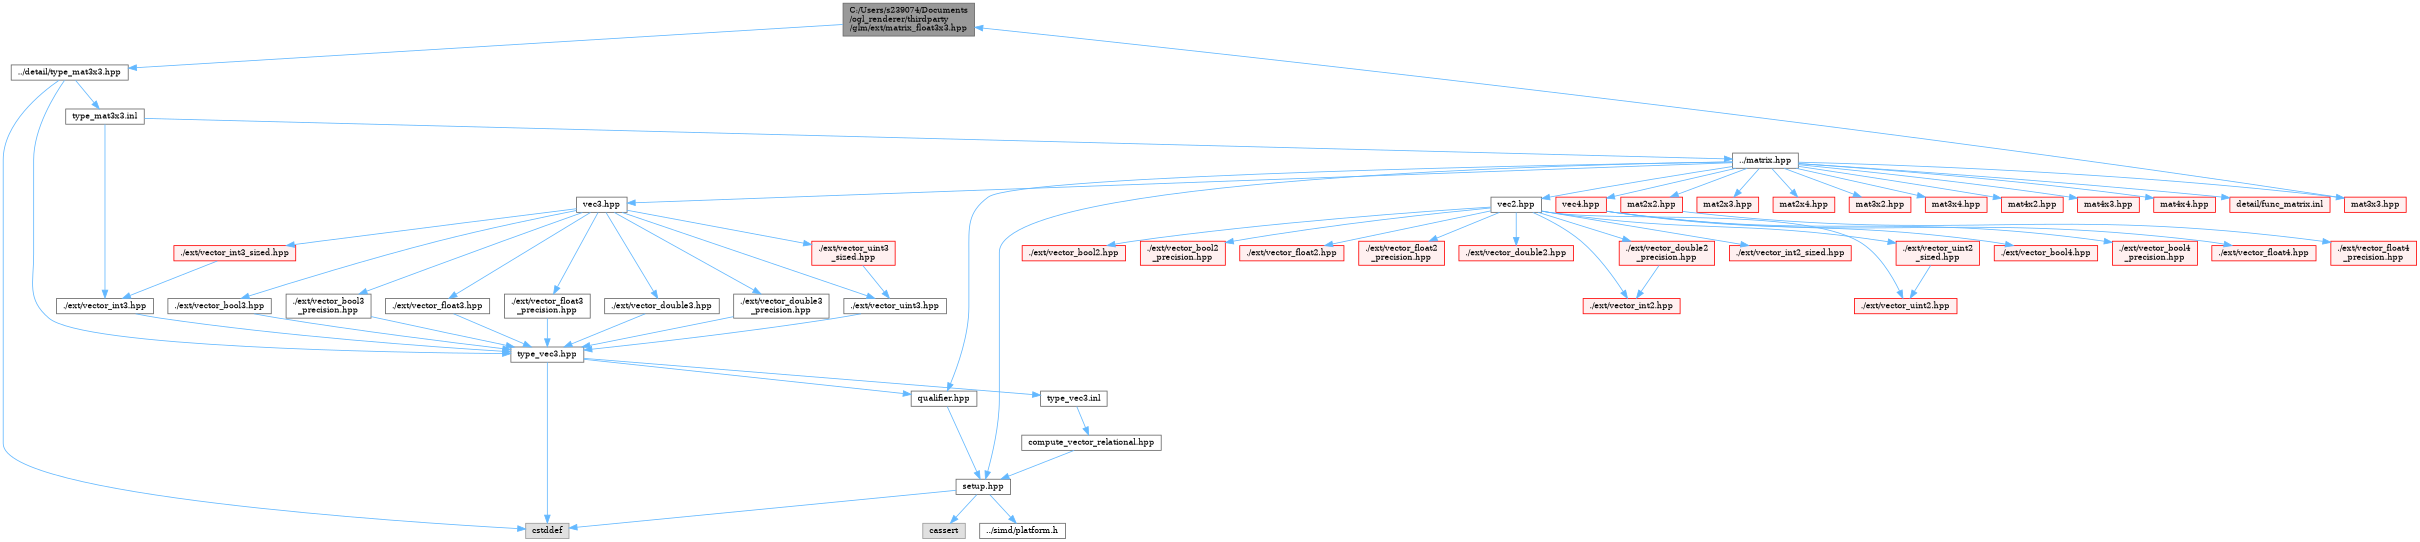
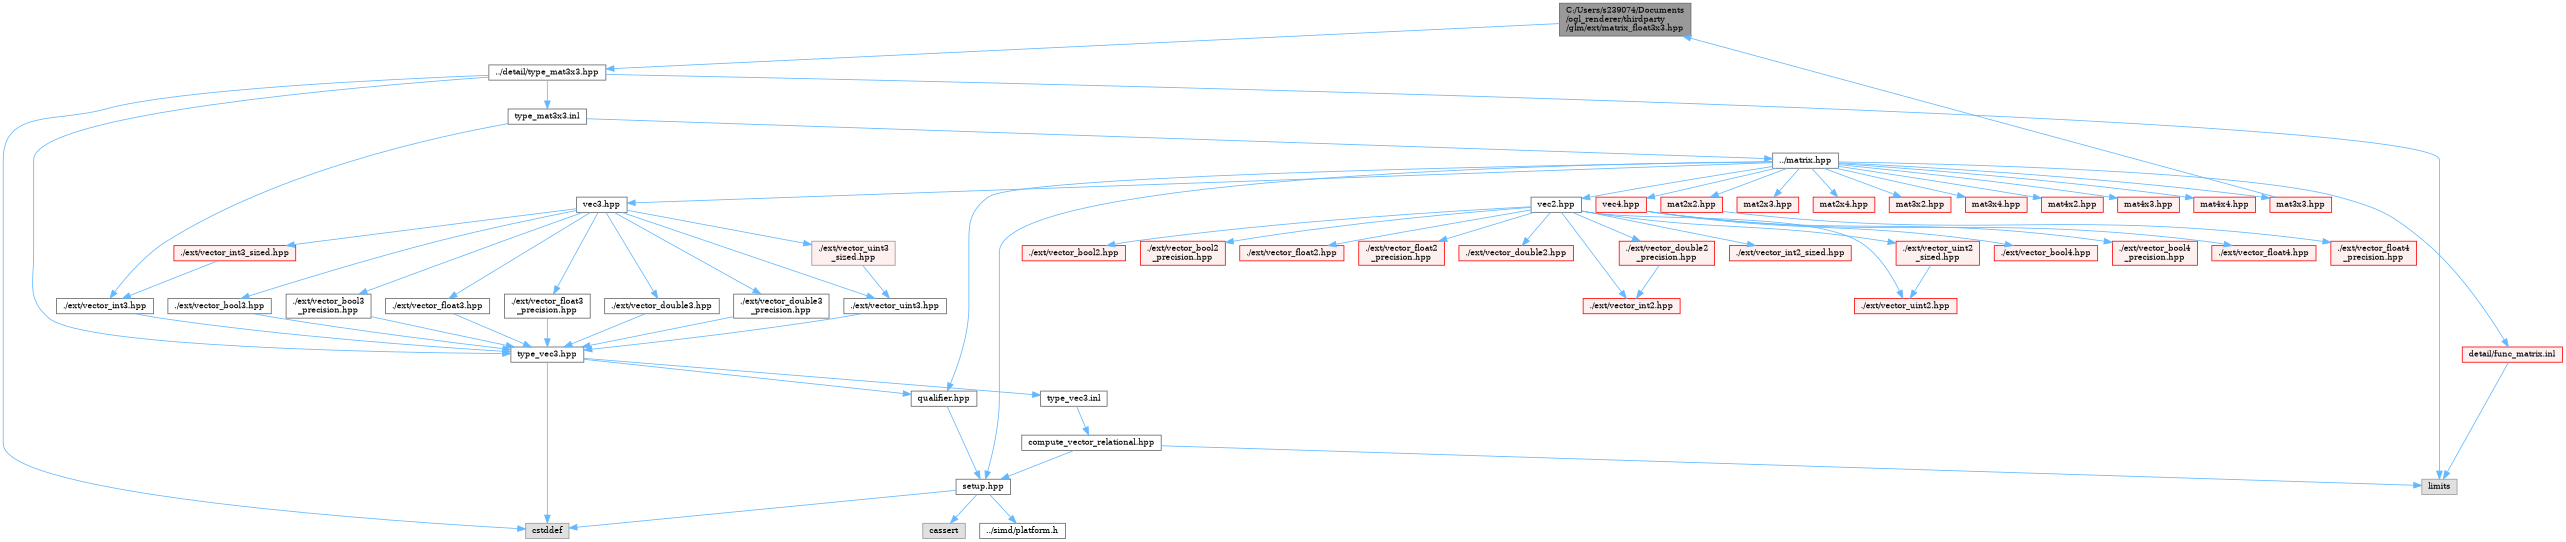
node "./ext/vector_uint3 _sized.hpp": color red -> grey60
node "limits": added
